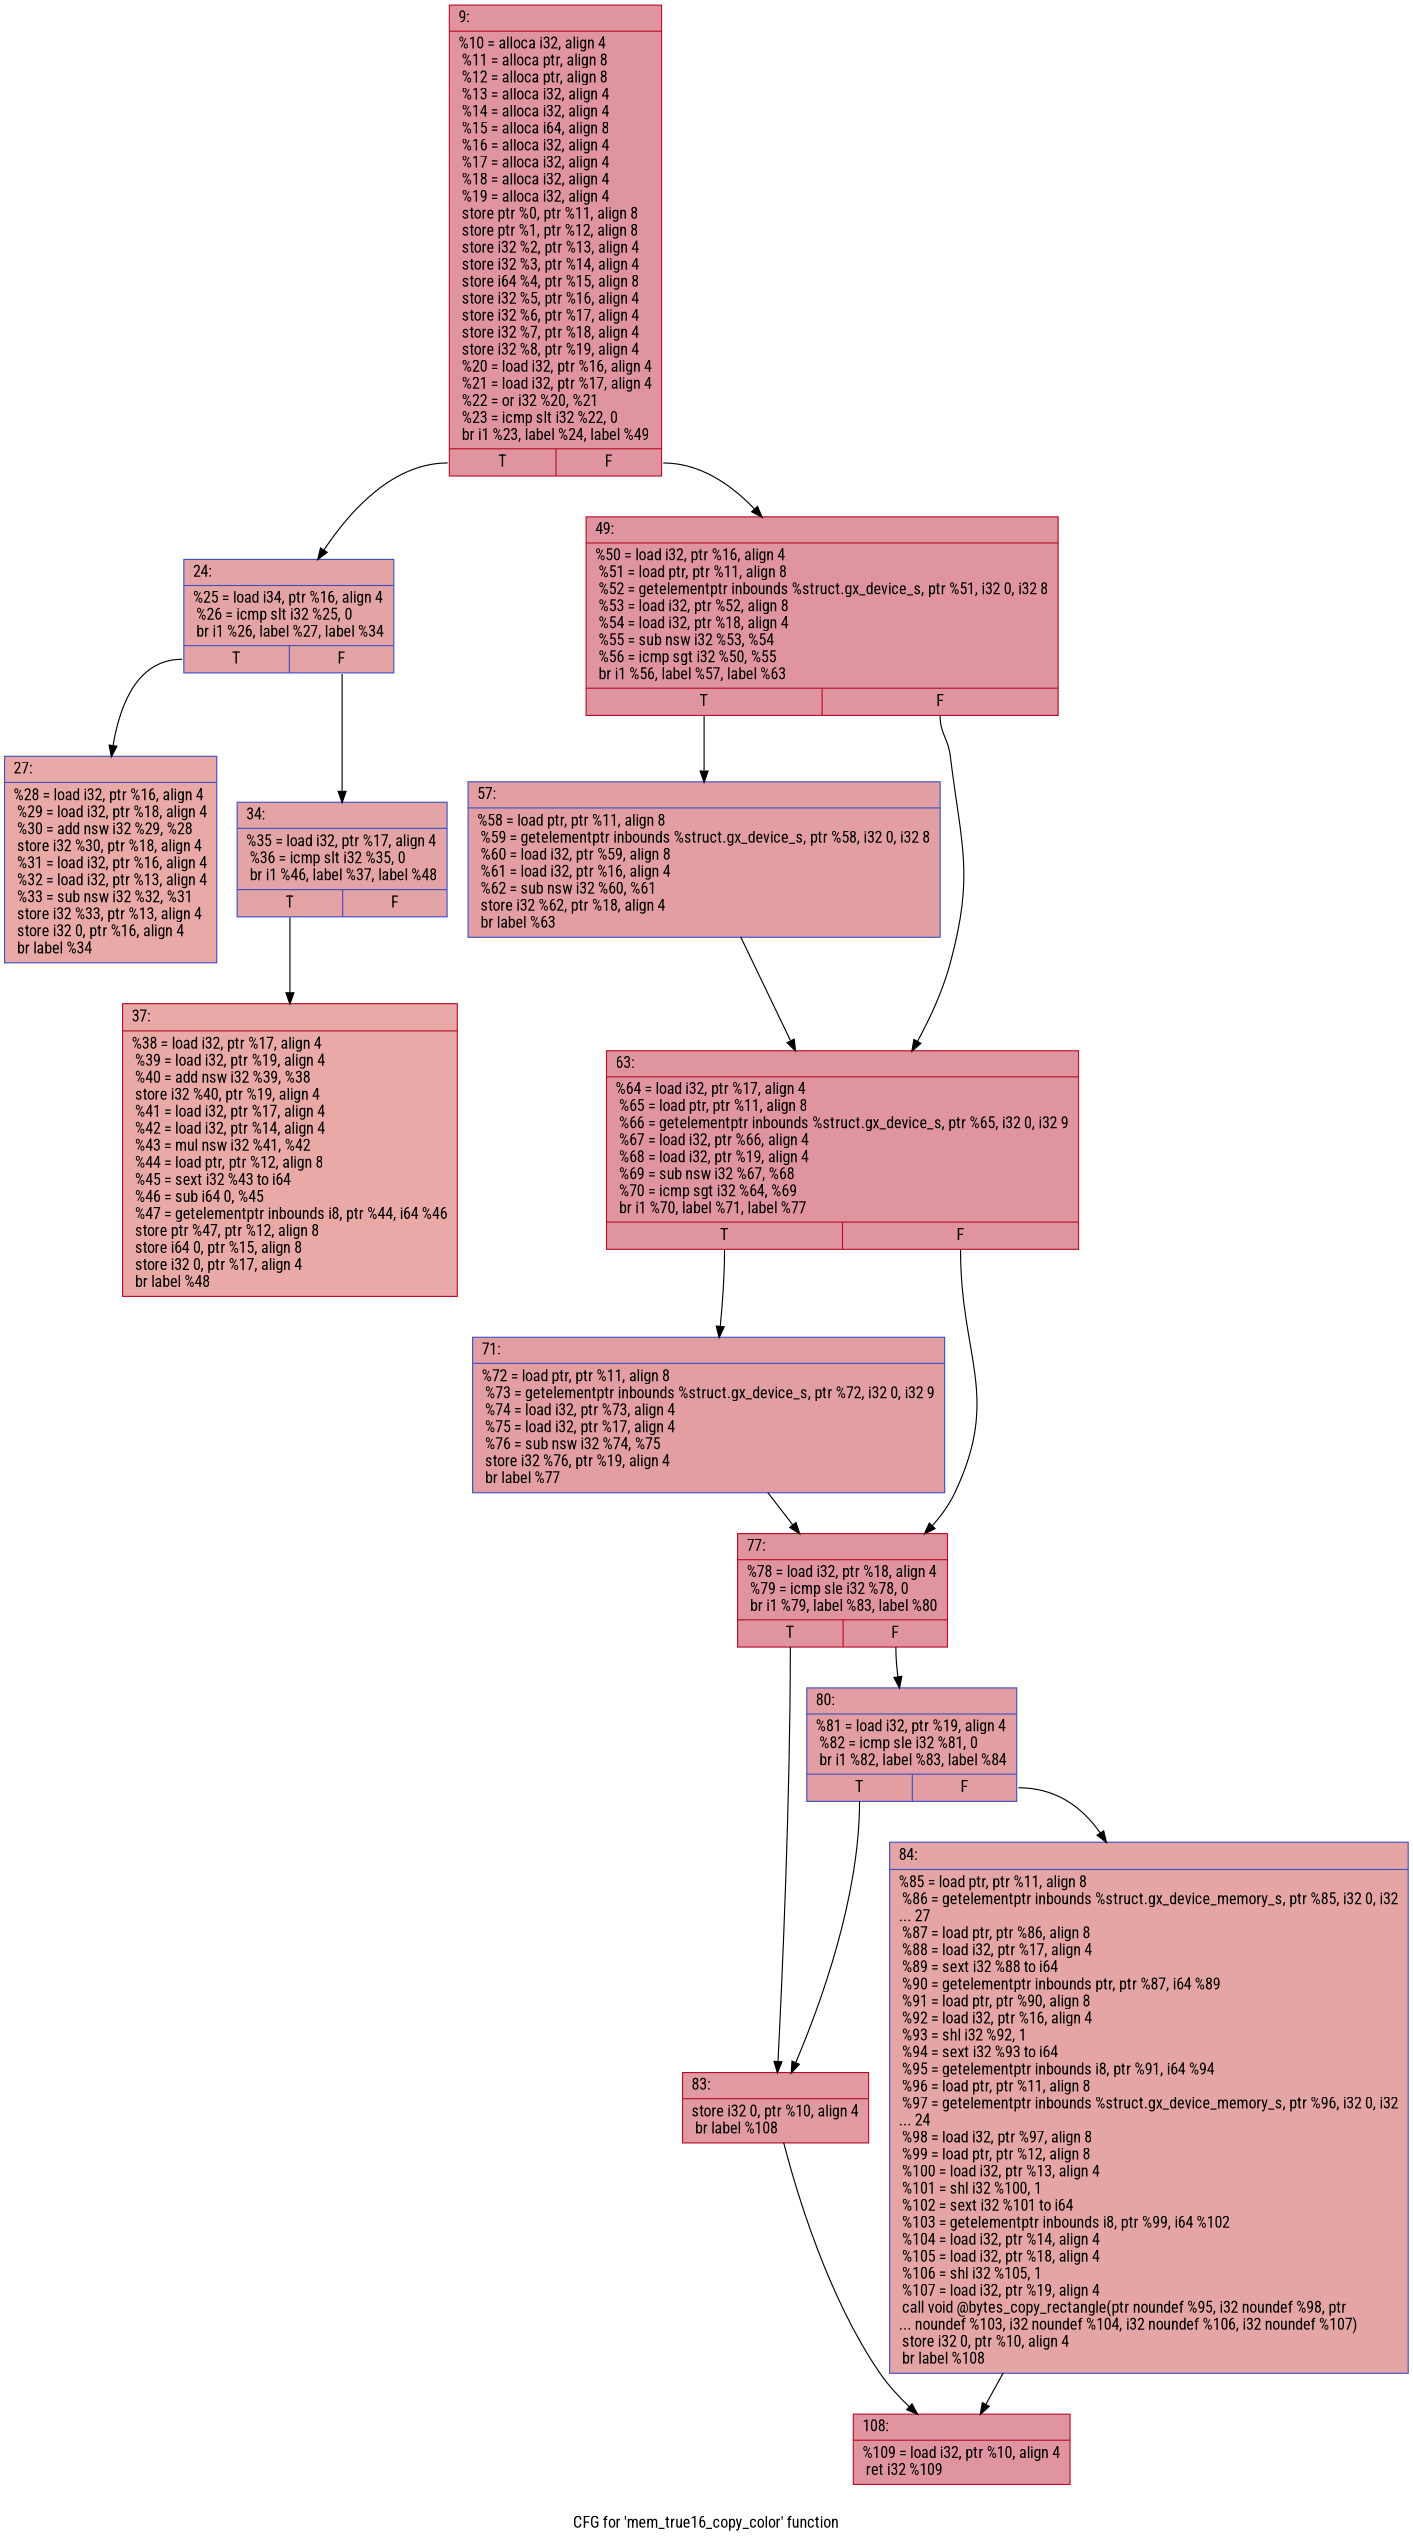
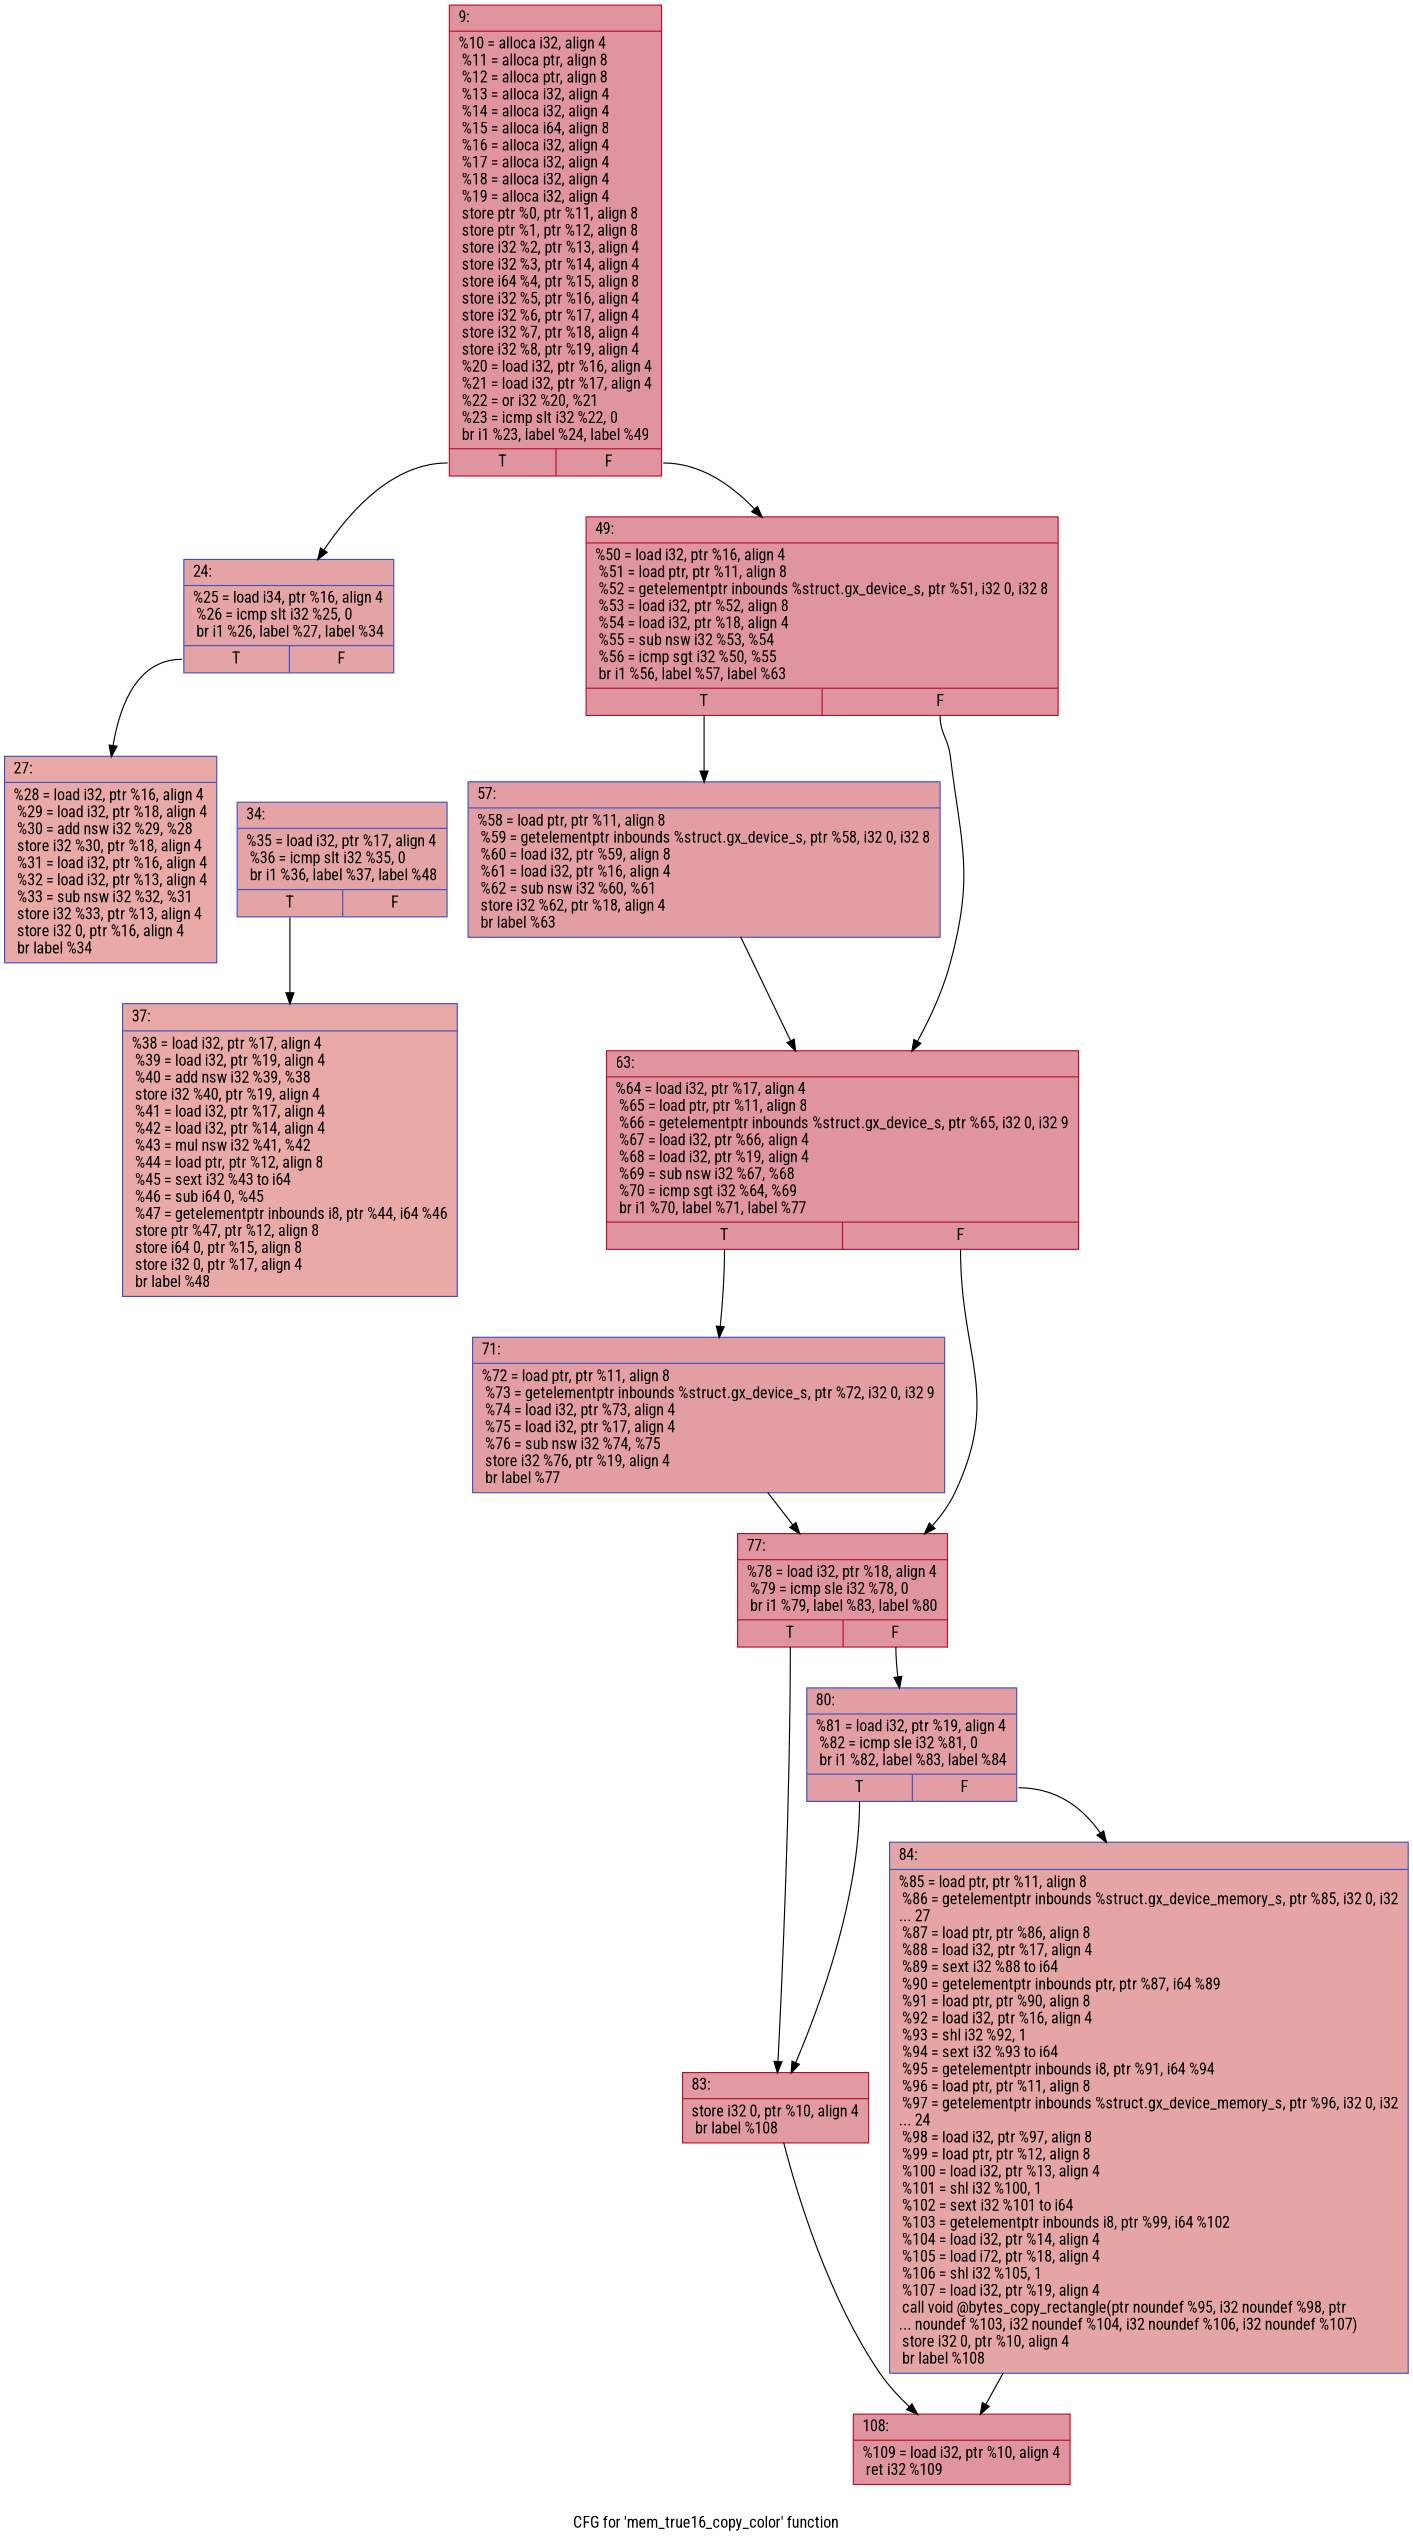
edge "24:" -> "34:": removed
node "34:": text "br i1 %46, label %37, label %48" -> "br i1 %36, label %37, label %48"
node "37:": color #b70d28ff -> #3d50c3ff
node "84:": text "%105 = load i32, ptr %18, align 4" -> "%105 = load i72, ptr %18, align 4"
